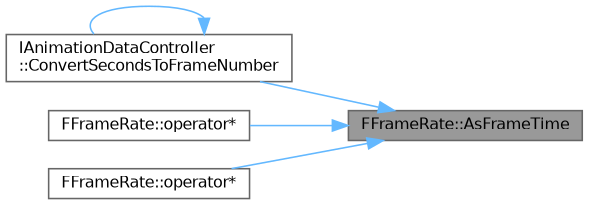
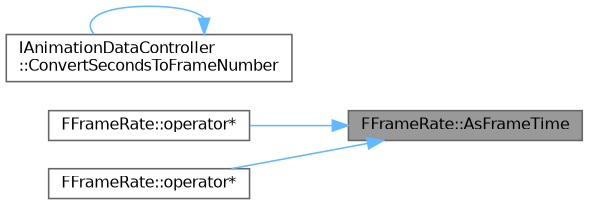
edge "IAnimationDataController ::ConvertSecondsToFrameNumber" -> "FFrameRate::AsFrameTime": removed
